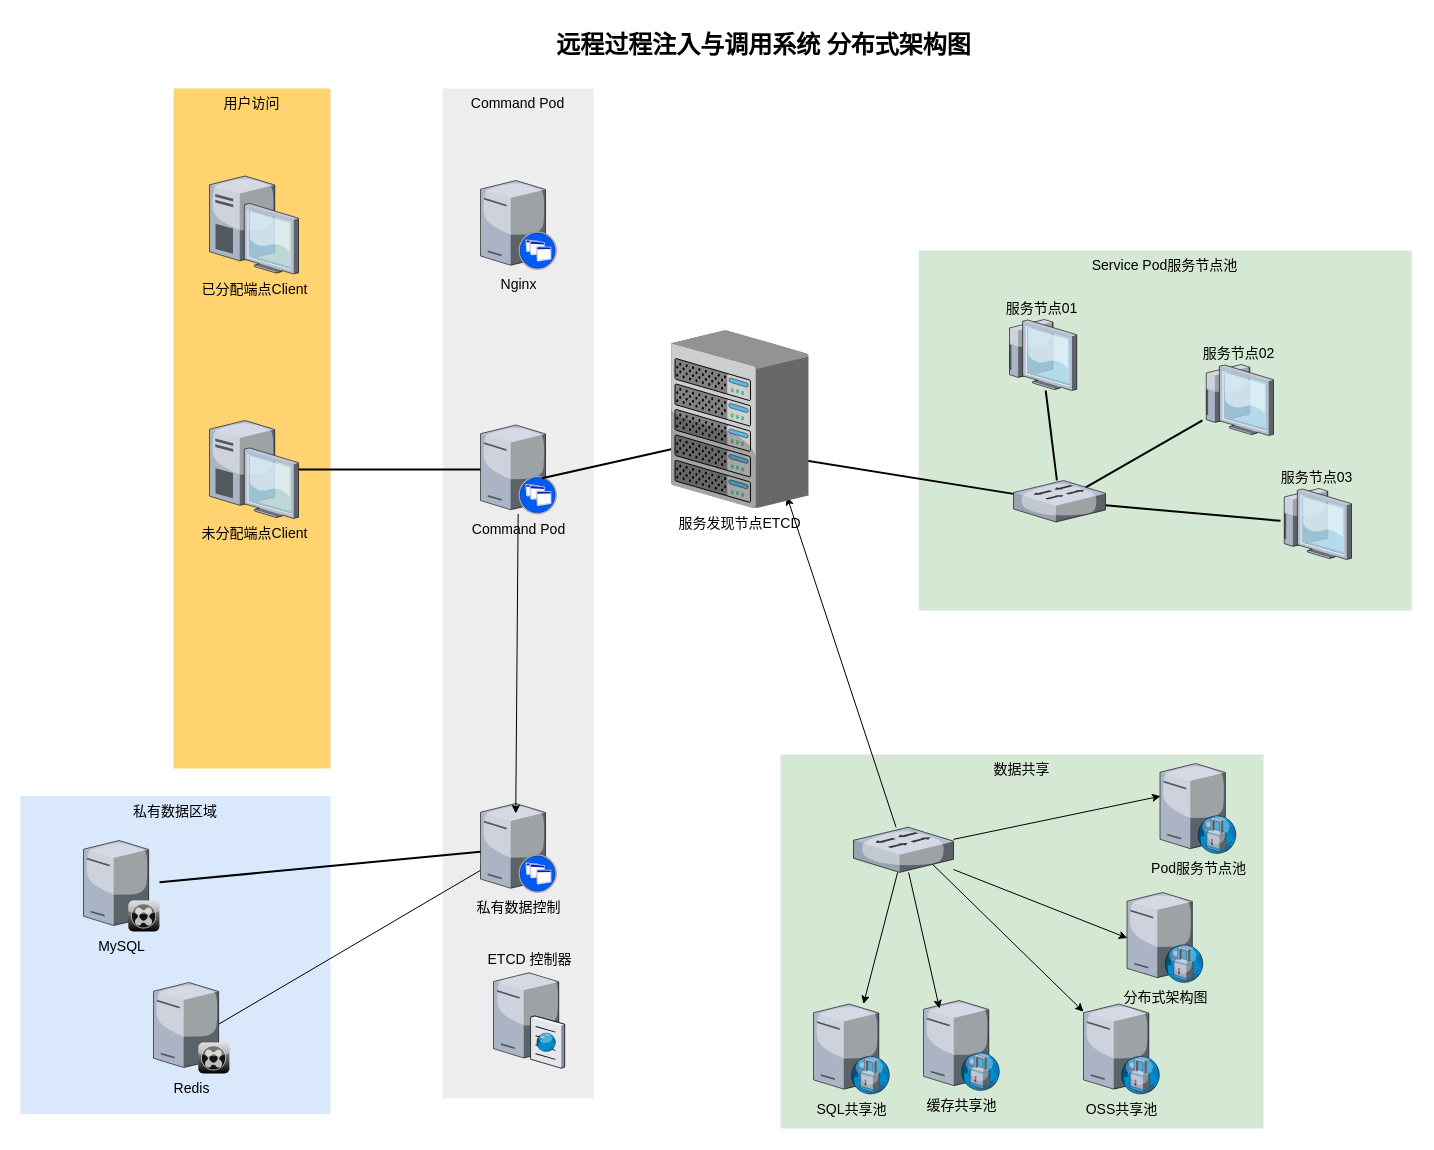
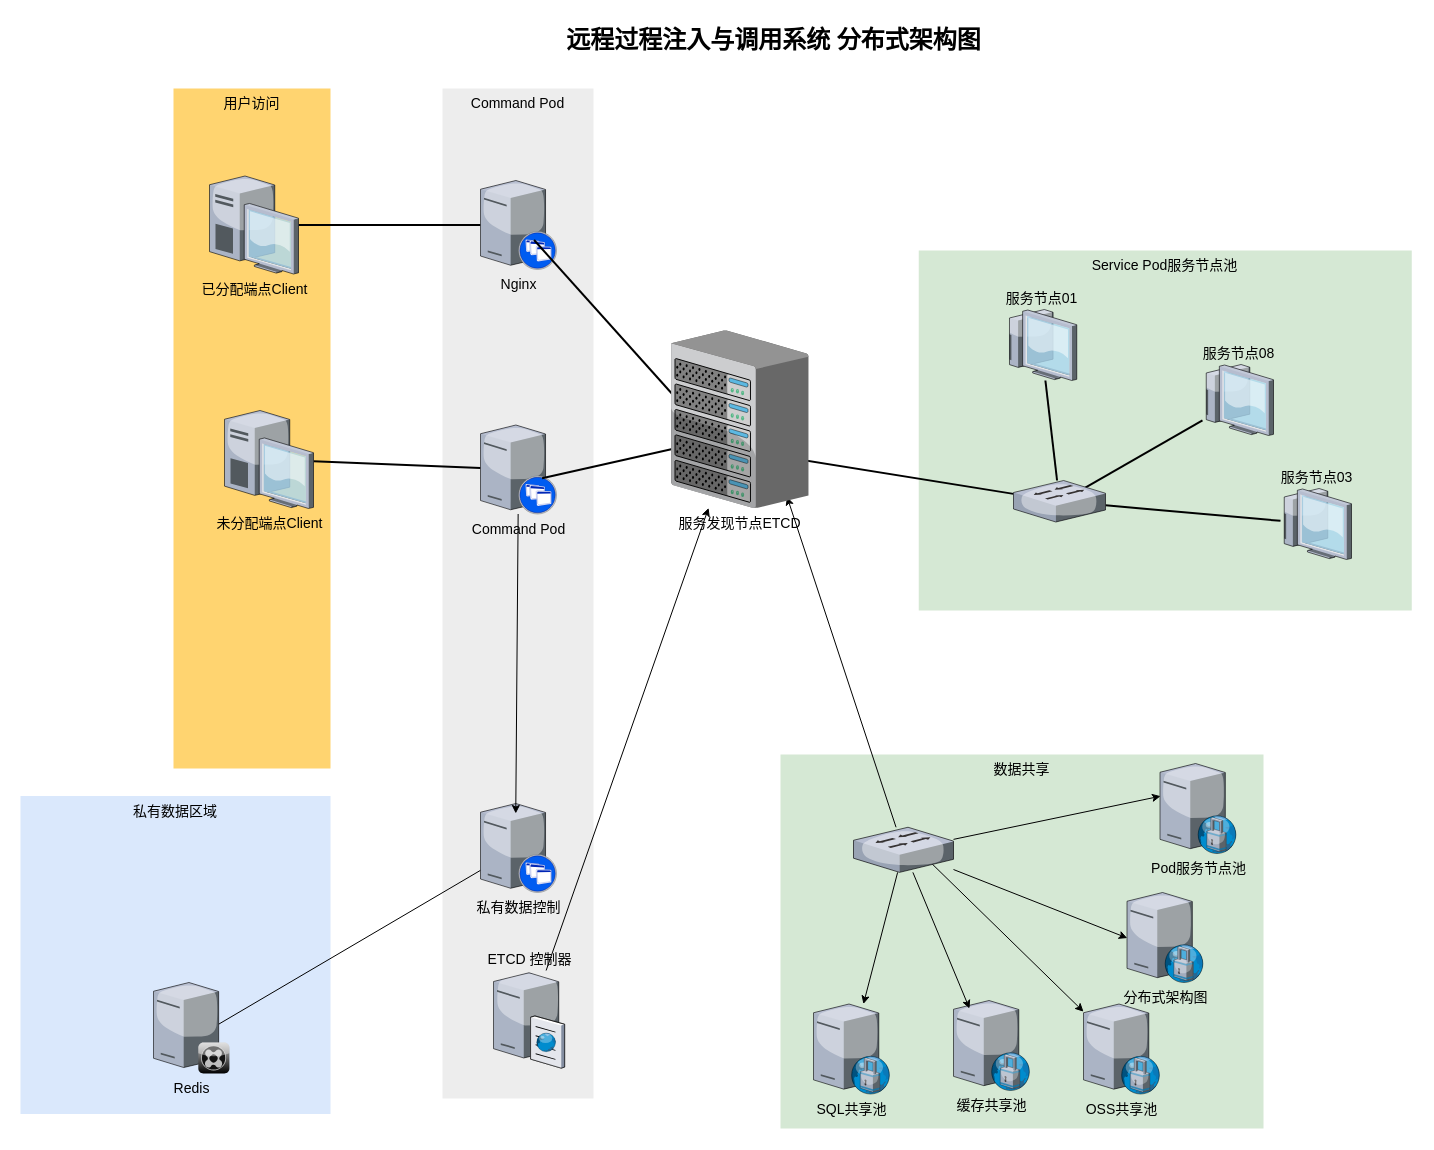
node "远程过程注入与调用系统 分布式架构图": moved (763, 46) -> (773, 41)
edge "已分配端点Client" -- "Nginx": added
edge "Nginx" -- "服务发现节点ETCD": added
node "服务节点02": label "服务节点02" -> "服务节点08"
node "服务节点01": moved (1041, 355) -> (1041, 345)
node "未分配端点Client": moved (254, 470) -> (269, 460)
edge "ETCD 控制器" -> "服务发现节点ETCD": added
edge "私有数据控制" -- "MySQL": removed
node "MySQL": removed
node "缓存共享池": moved (962, 1046) -> (992, 1046)
